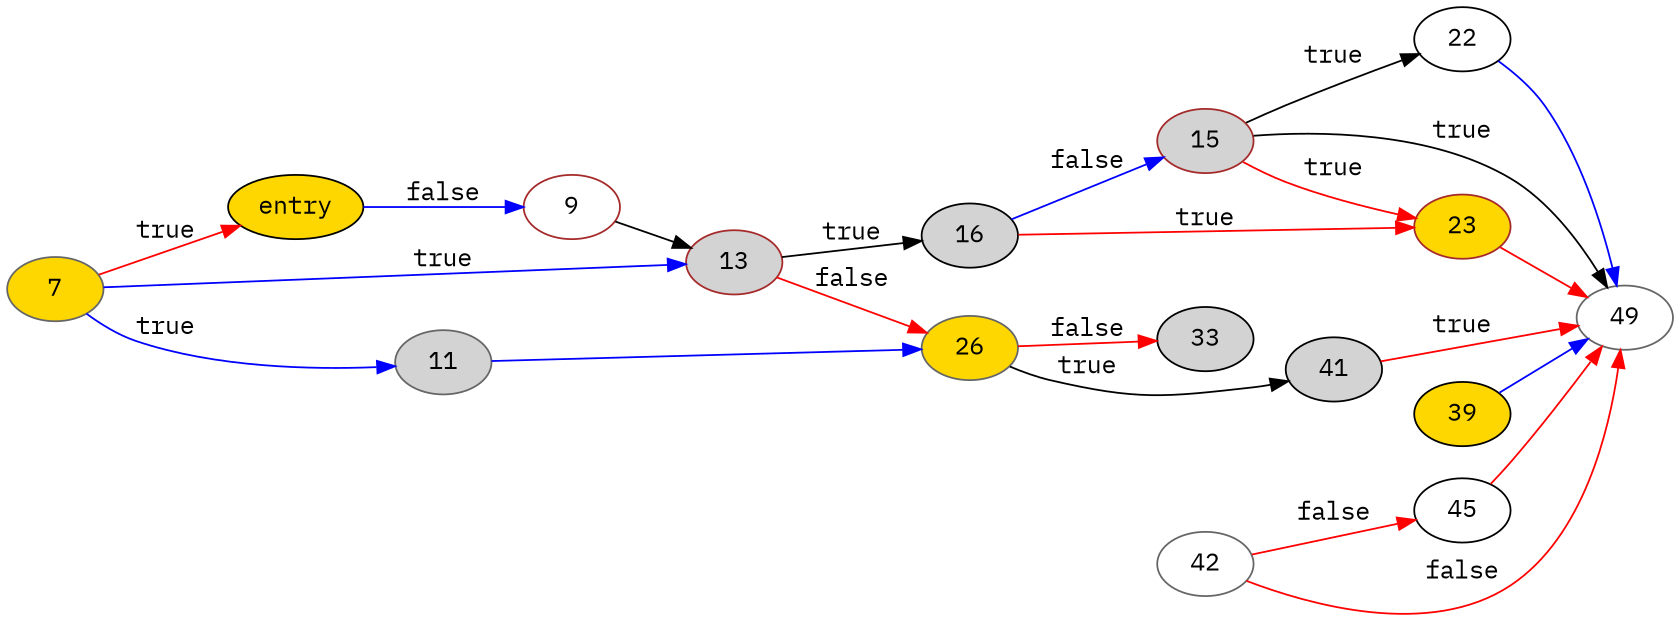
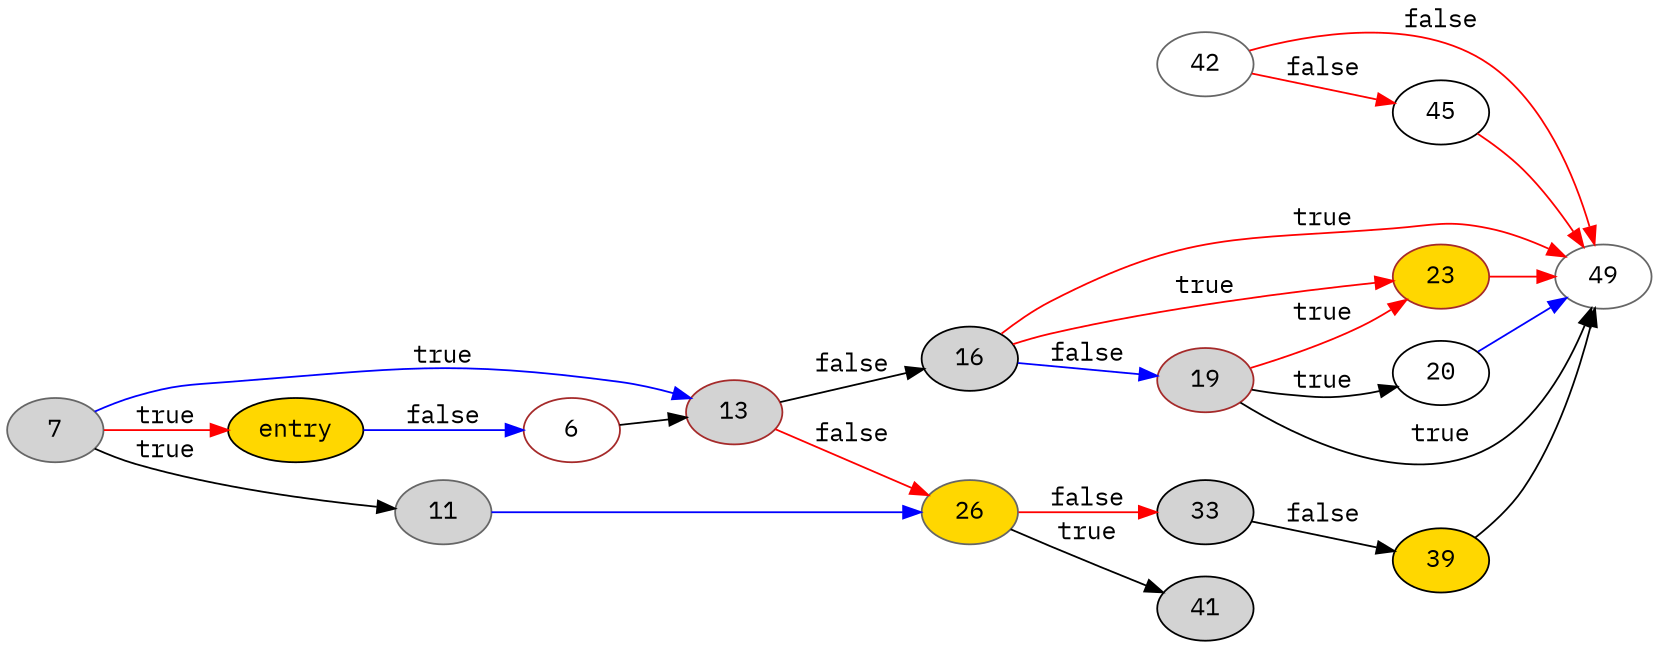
node "22": label "22" -> "20"
node "15": label "15" -> "19"
node "9": label "9" -> "6"
edge "13" -> "16": label "true" -> "false"
node "7": fillcolor gold -> lightgrey
edge "41" -> "49": now "16" -> "49"
edge "7" -> "11": color blue -> black
edge "39" -> "49": color blue -> black
edge "33" -> "39": added, label "false"
